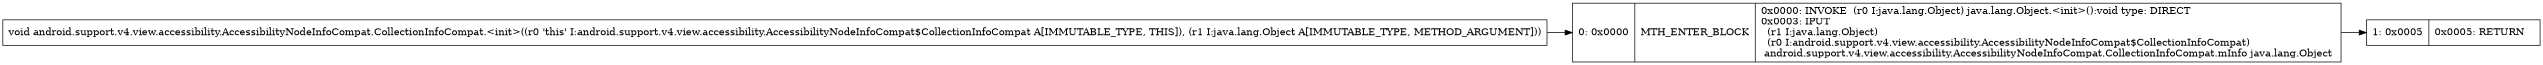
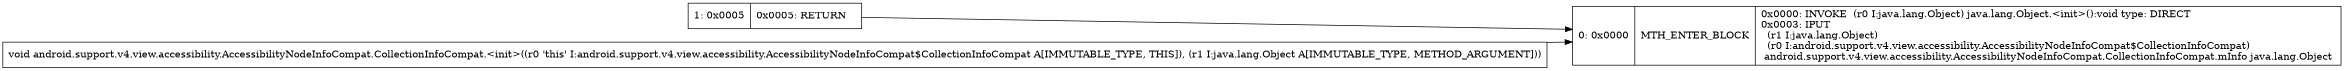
edge "0: 0x0000" -> "1: 0x0005": reversed
